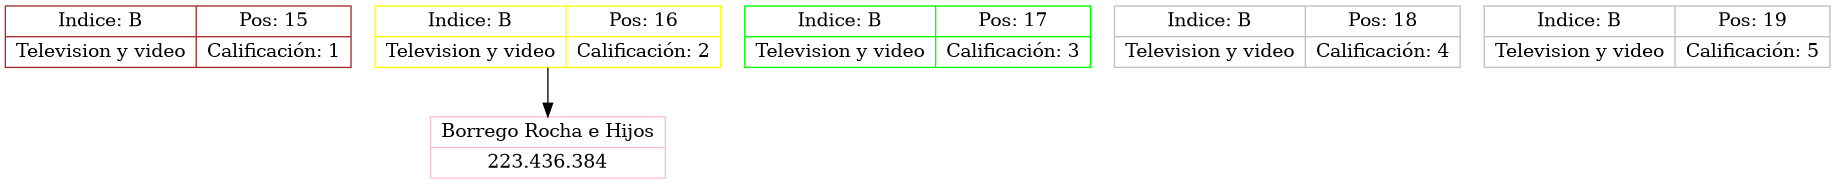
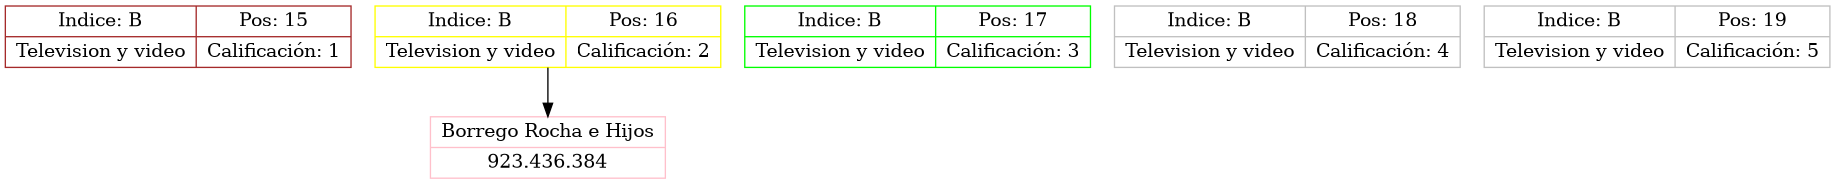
node "Borrego Rocha e Hijos": text "223.436.384" -> "923.436.384"
